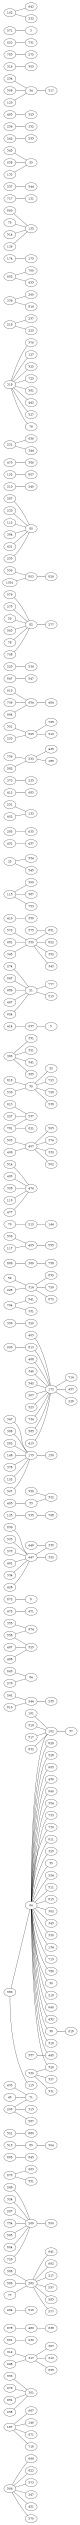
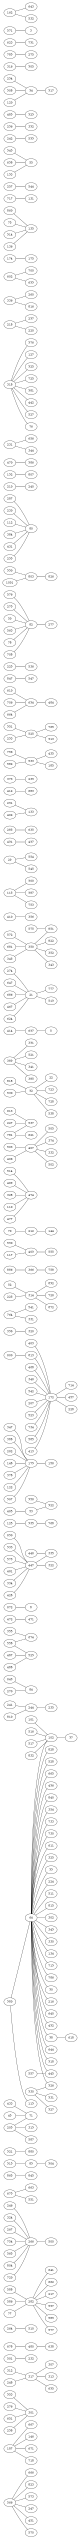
node "644": added
